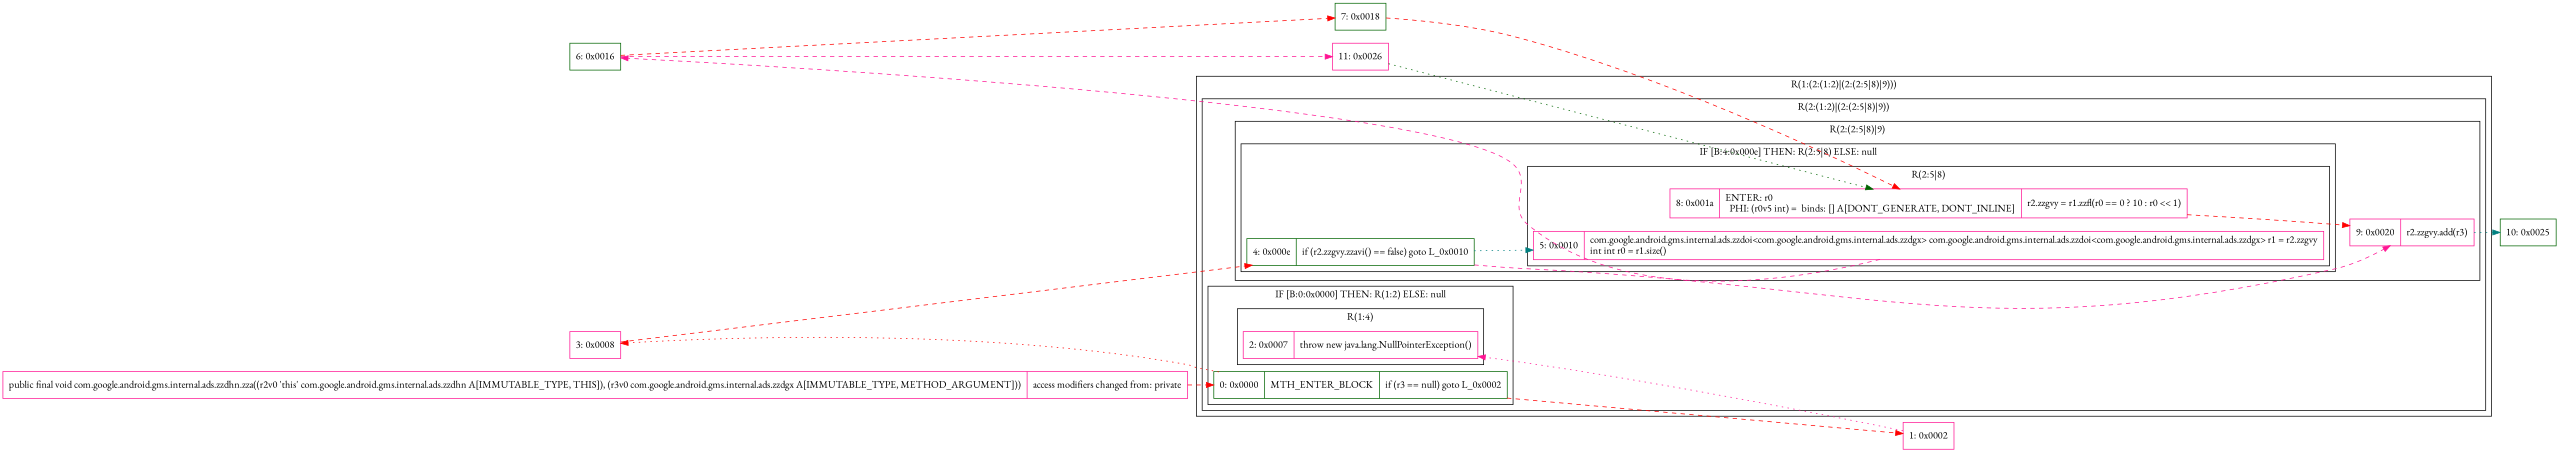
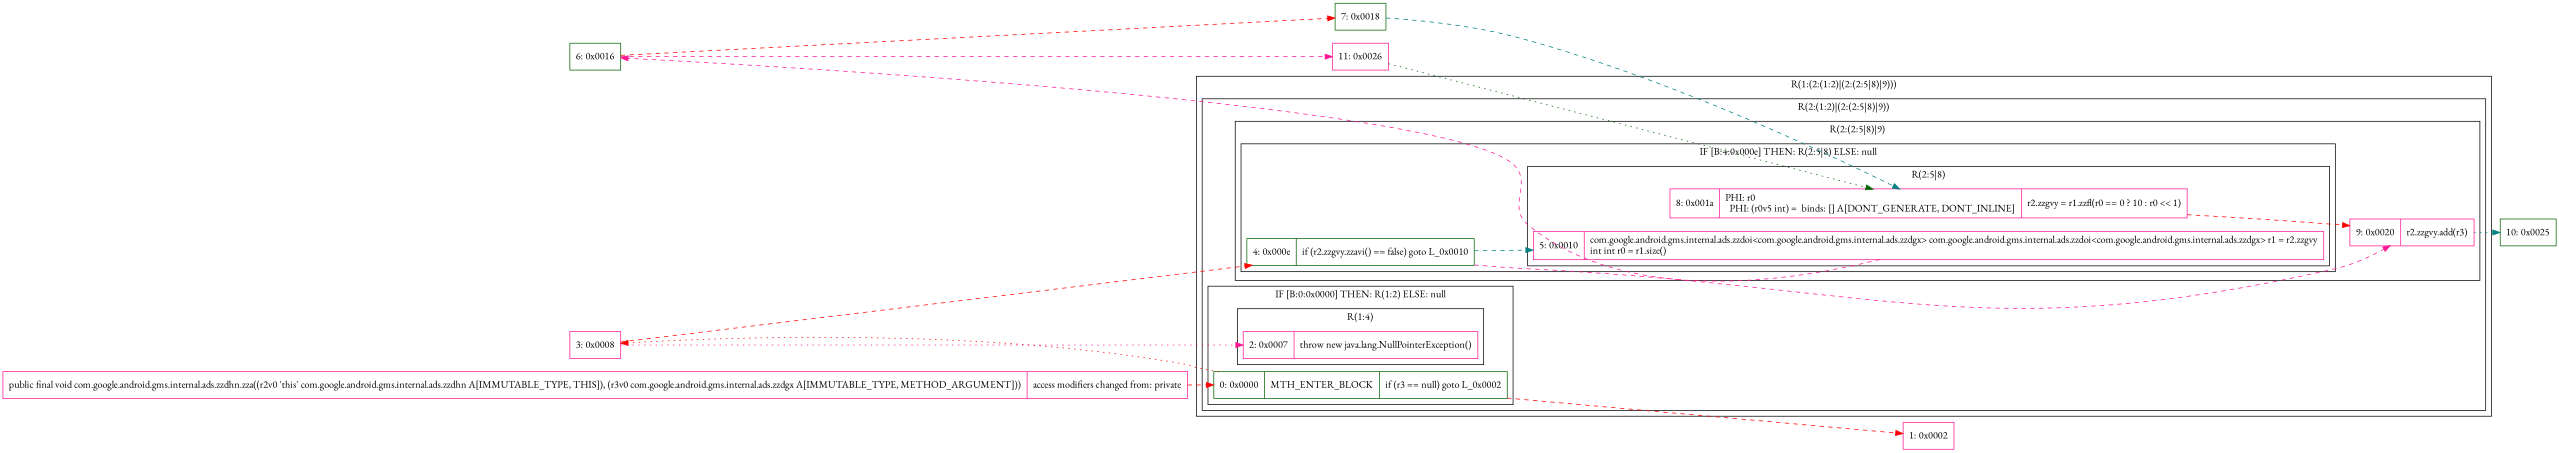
edge "7: 0x0018" -> "8: 0x001a": color red -> teal
node "8: 0x001a": text "ENTER: r0" -> "PHI: r0"
edge "4: 0x000e" -> "5: 0x0010": style dotted -> dashed
edge "1: 0x0002" -> "2: 0x0007": now "3: 0x0008" -> "2: 0x0007"
